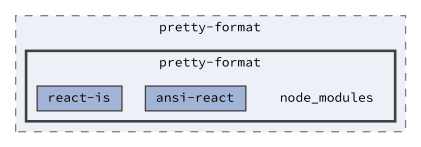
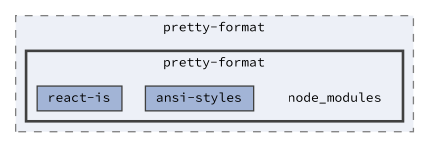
node "ansi-react": label "ansi-react" -> "ansi-styles"
